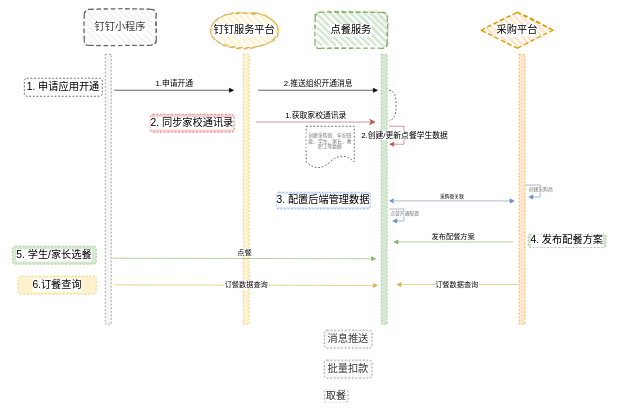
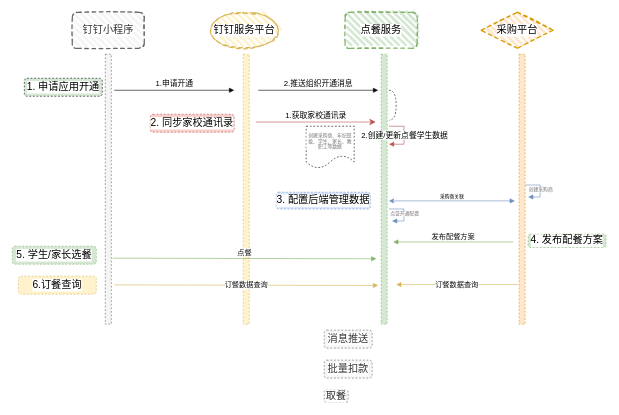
node "钉钉小程序": moved (120, 27) -> (108, 30)
node "点餐服务": moved (351, 30) -> (381, 30)
node "1. 申请应用开通": fillcolor #ffffff -> #d5e8d4
